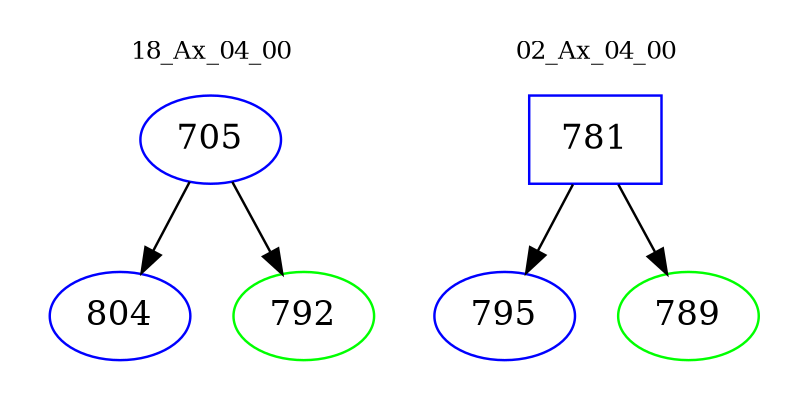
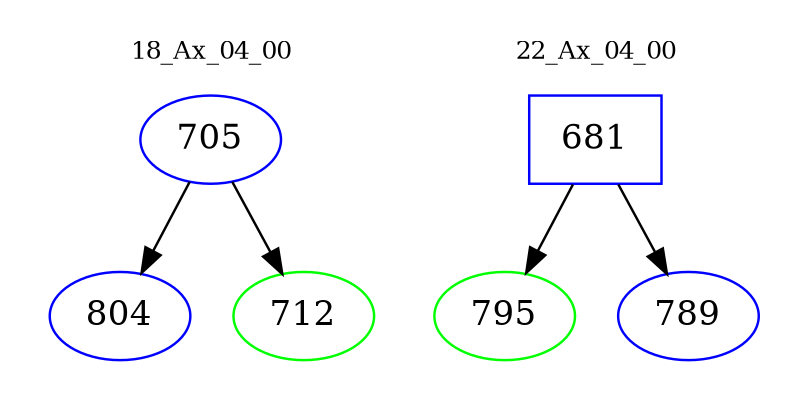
cluster "02_Ax_04_00": label "02_Ax_04_00" -> "22_Ax_04_00"
node "781": label "781" -> "681"
node "792": label "792" -> "712"
node "795": color blue -> green
node "789": color green -> blue
